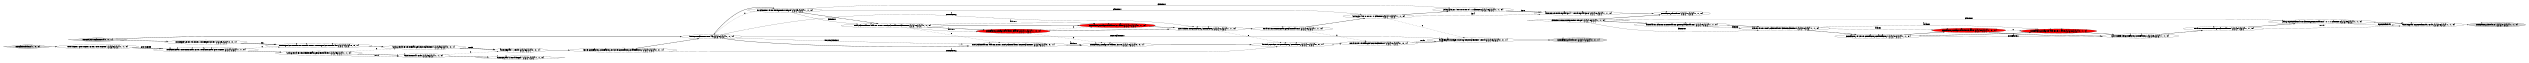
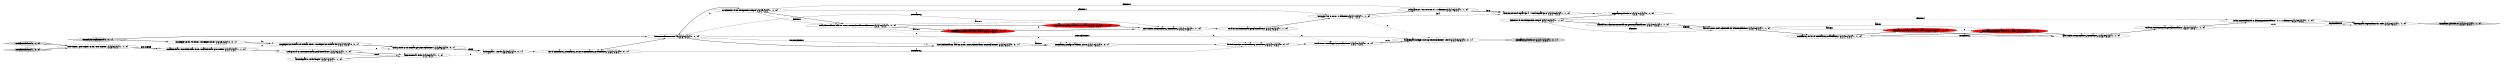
node "cnxnFactory.shutdown()@@@17@@@['1', '1', '0']": shape ellipse -> diamond
node "clientPort = PortAssignment.unique()@@@18@@@['1', '1', '0']": shape diamond -> ellipse
node "cnxnFactory.shutdown()@@@27@@@['1', '1', '0']": shape ellipse -> diamond
node "testClientAddress['0', '1', '0']": added
edge "assertNotNull(result)@@@6@@@['1', '1', '0']" -> "assertEquals(0,result.length())@@@7@@@['1', '1', '0']": reversed
node "assertEquals(0,result.length())@@@7@@@['1', '1', '0']": shape diamond -> ellipse
